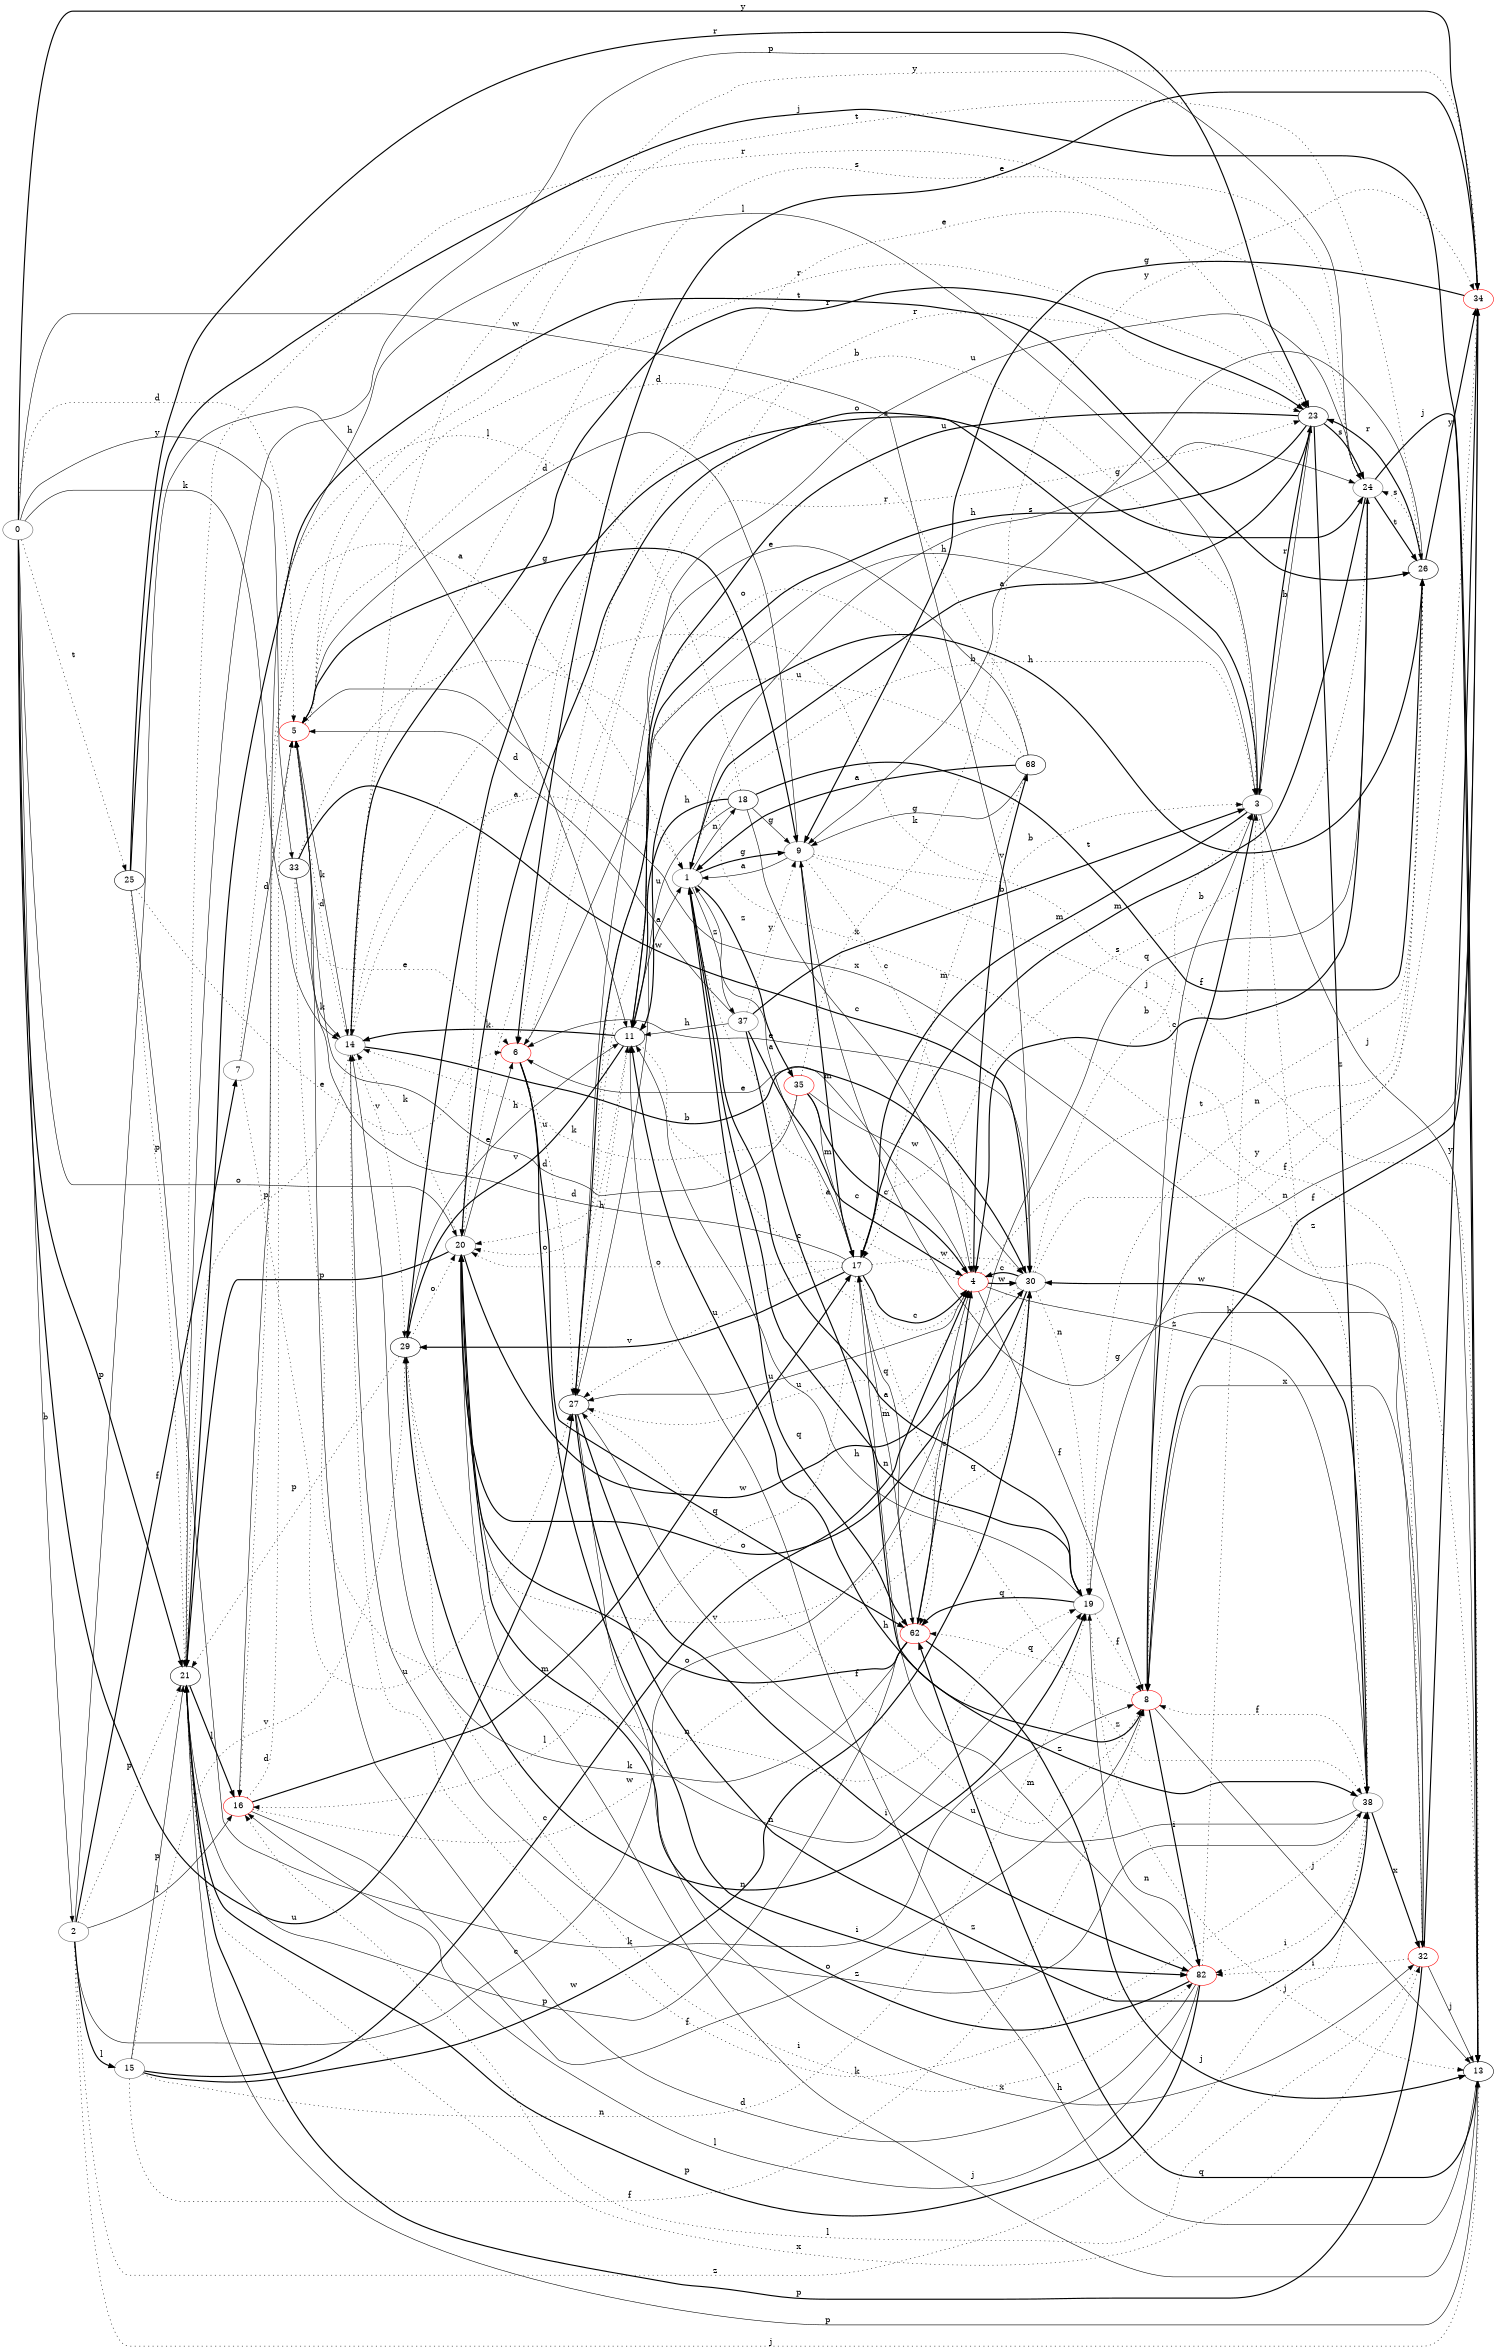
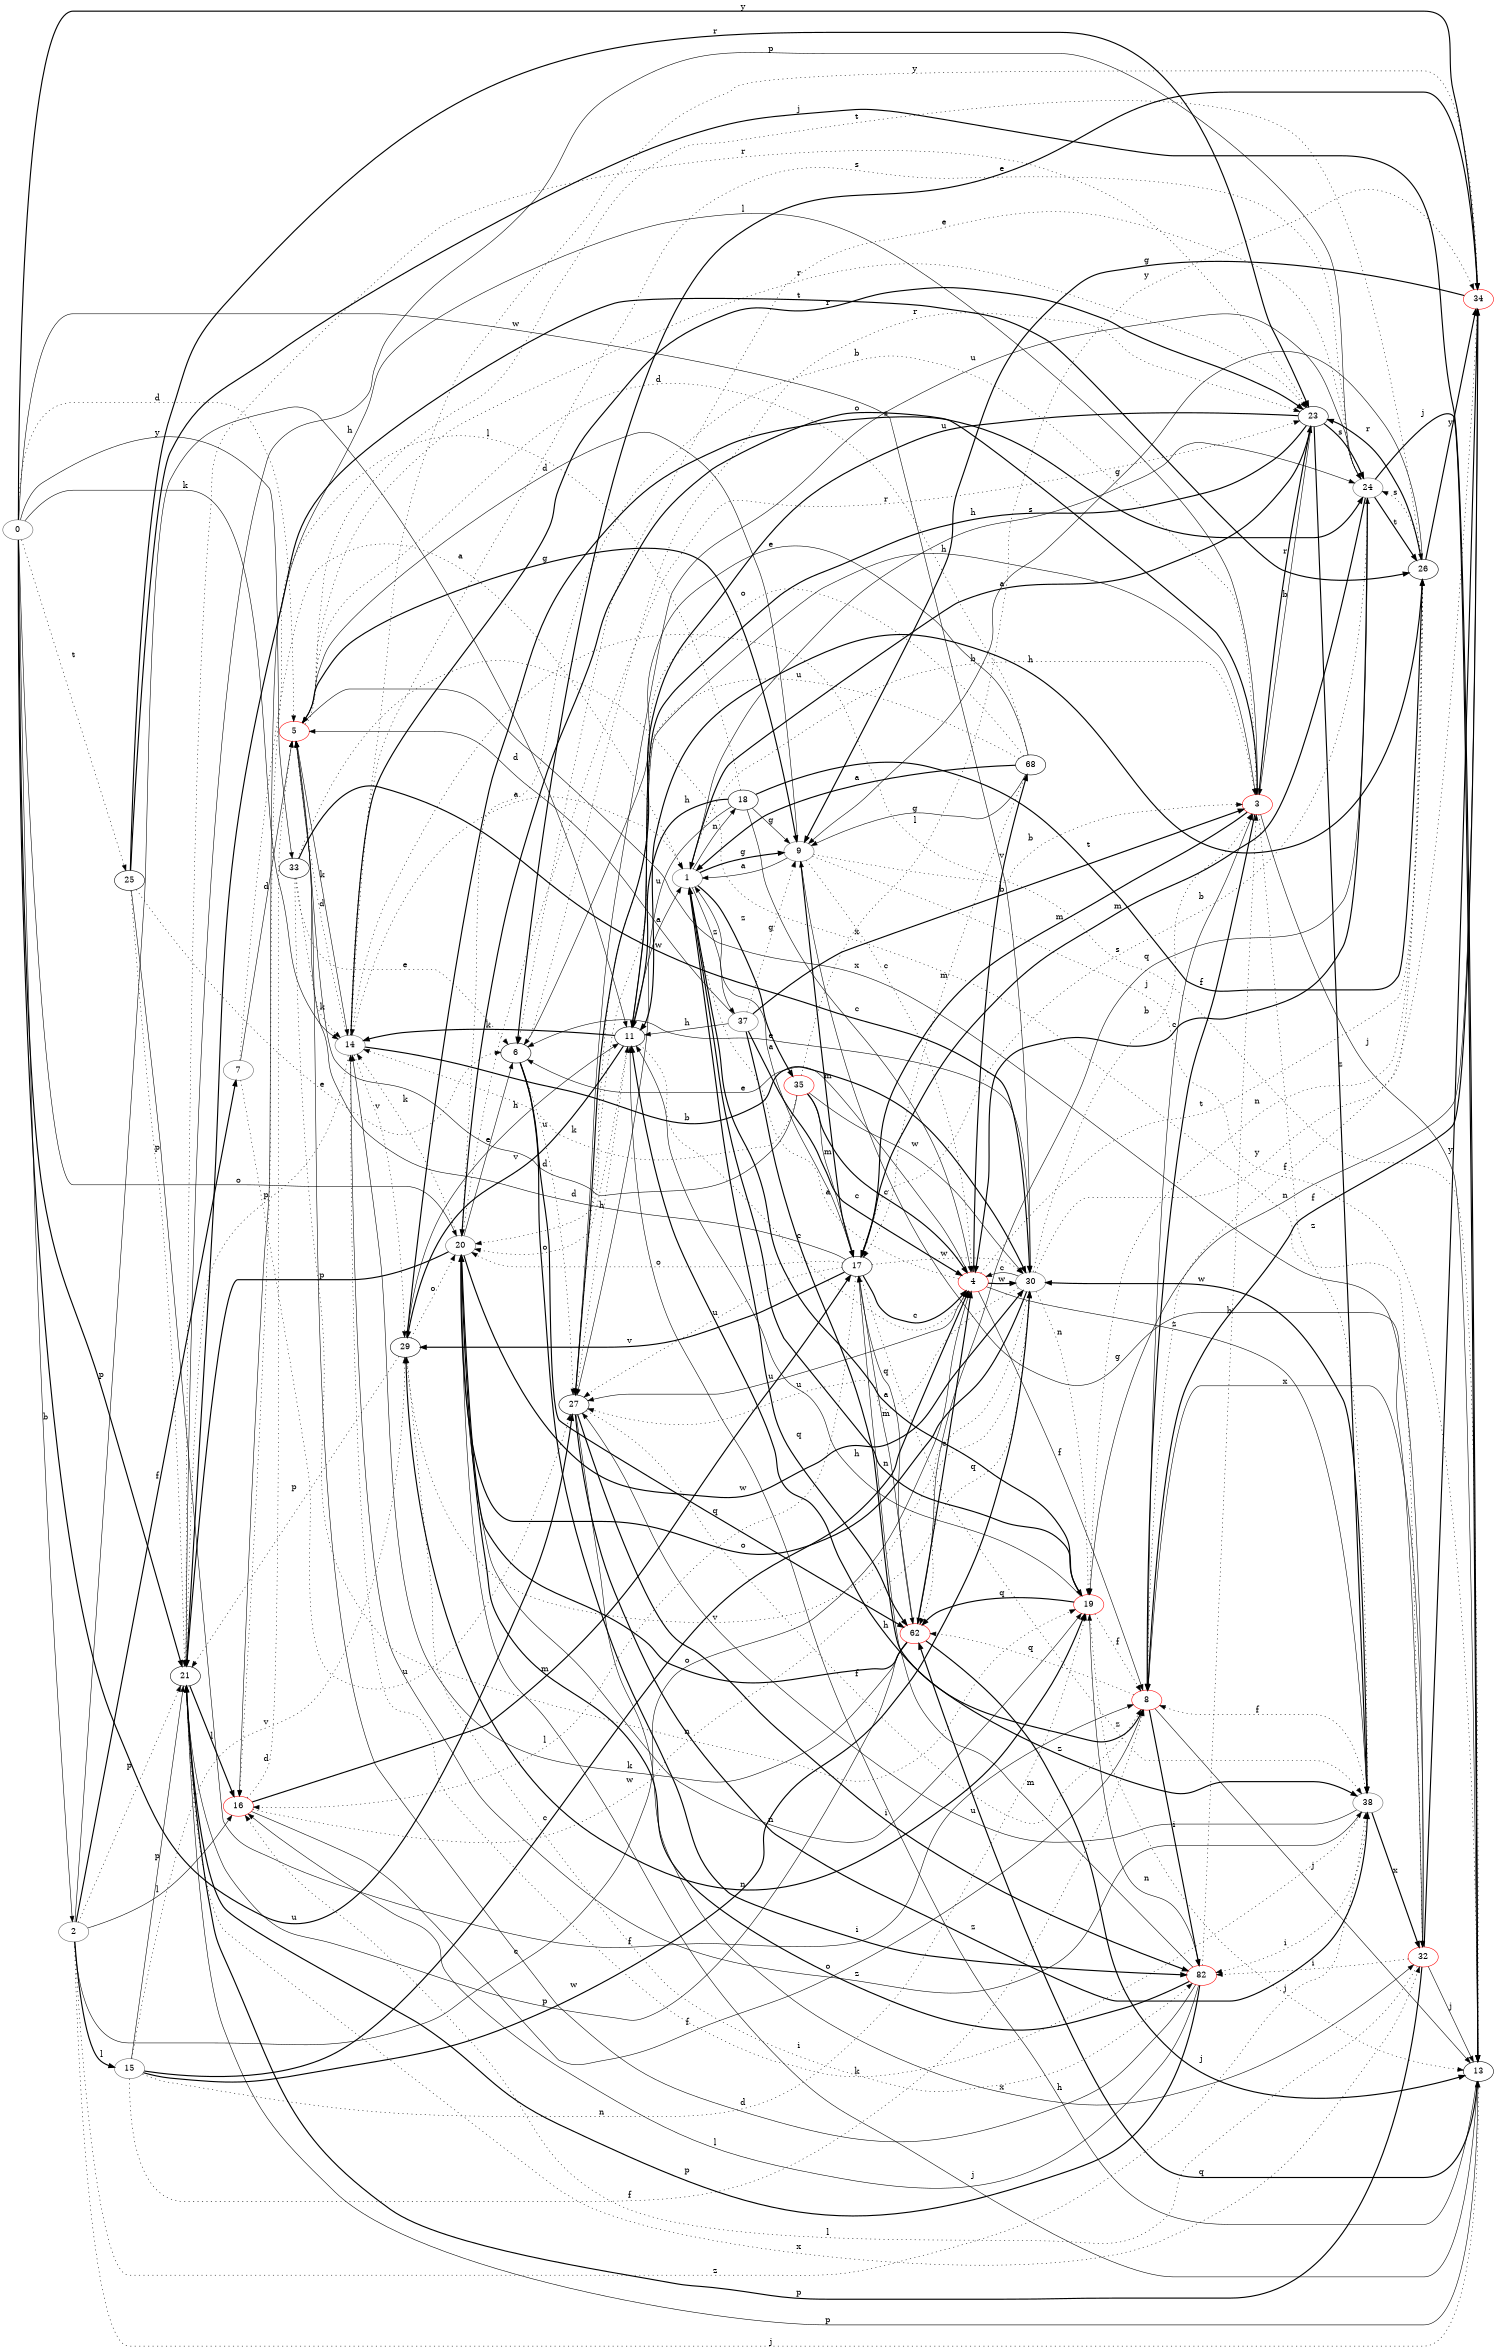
node "3": color gray40 -> red
edge "13" -> "14": label "k" -> "l"
edge "37" -> "9": label "y" -> "g"
edge "33" -> "14": style solid -> dotted
node "6": color red -> black
edge "30" -> "4": style bold -> solid
node "19": color gray40 -> red
edge "25" -> "8": label "k" -> "f"
